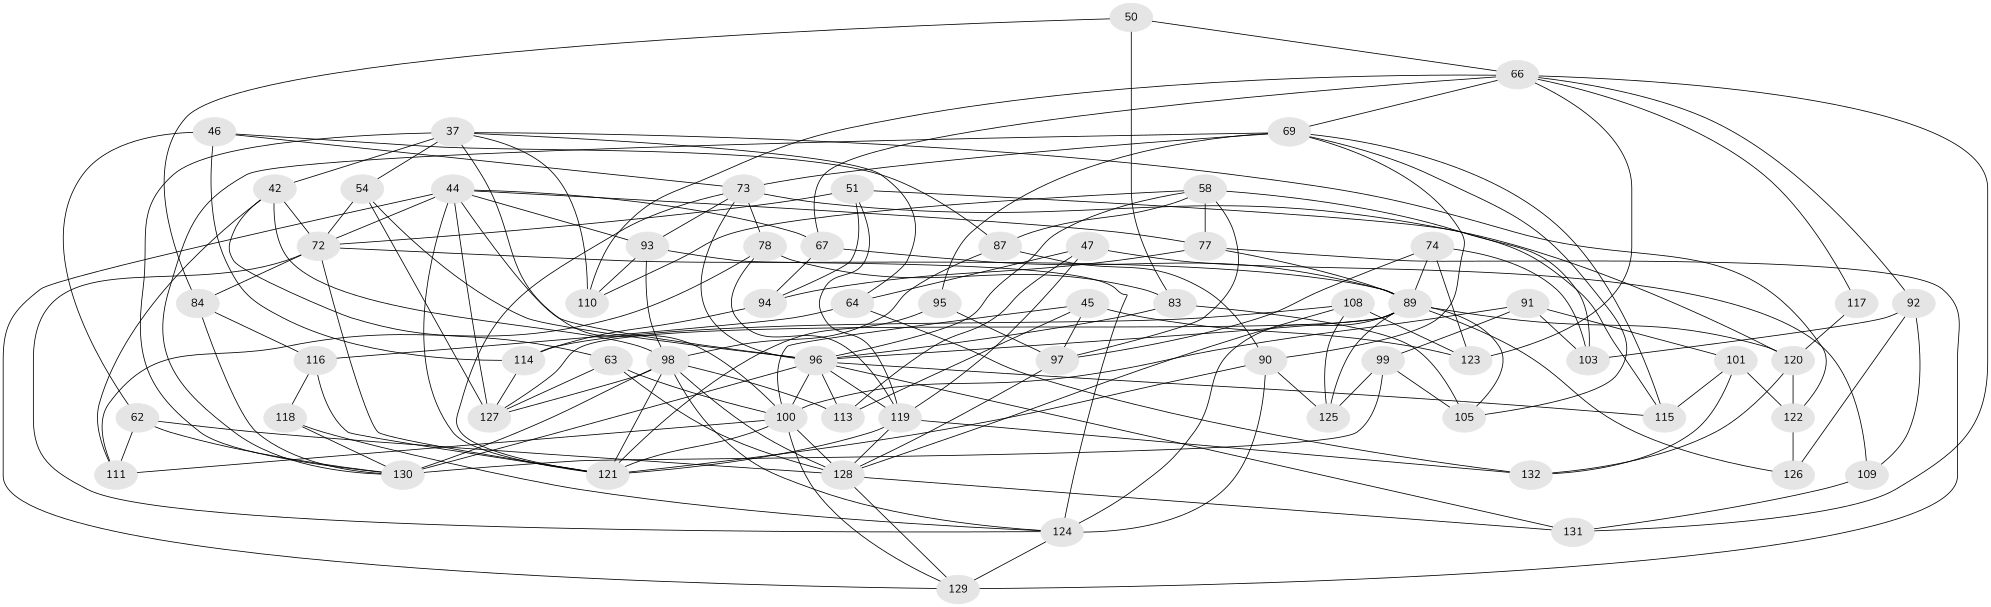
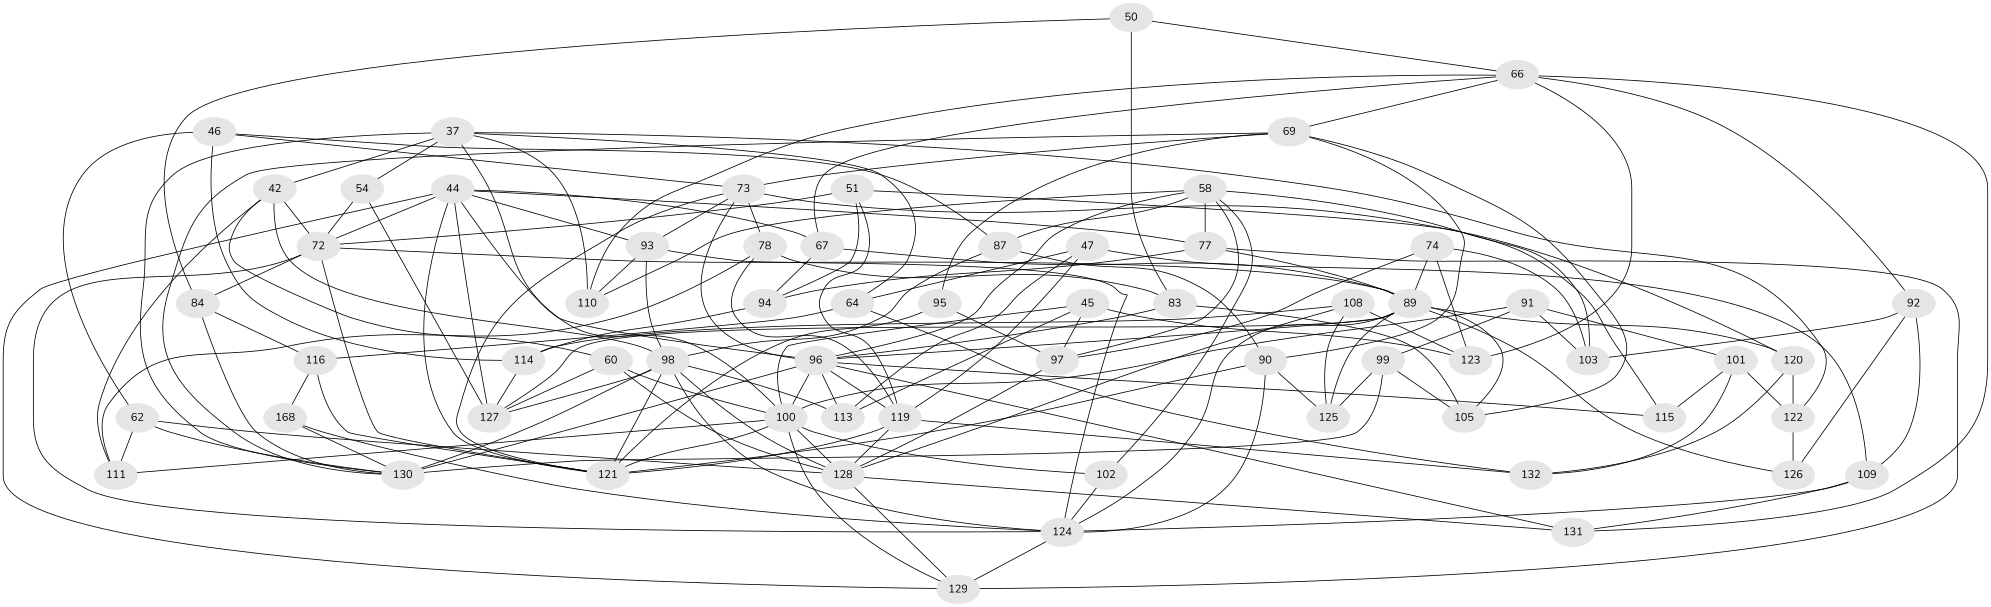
edge "69" -- "115": removed
node "117": removed
edge "54" -- "96": removed
node "63": label "63" -> "60"
node "118": label "118" -> "168"
node "102": added
edge "109" -- "124": added
